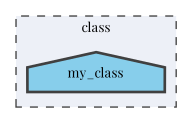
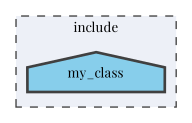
cluster "class": label "class" -> "include"
